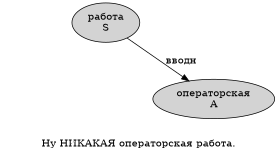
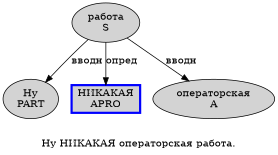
node "Ну PART": added
node "НИКАКАЯ APRO": added
